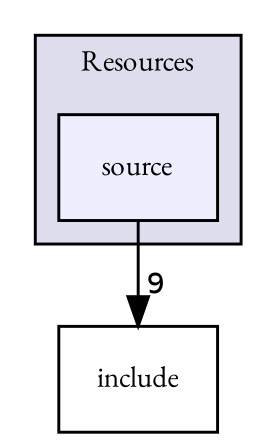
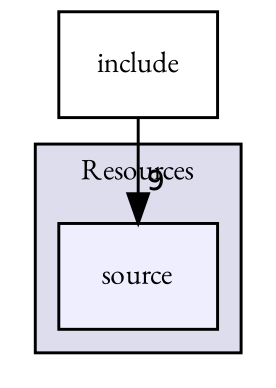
edge "source" -> "include": reversed
